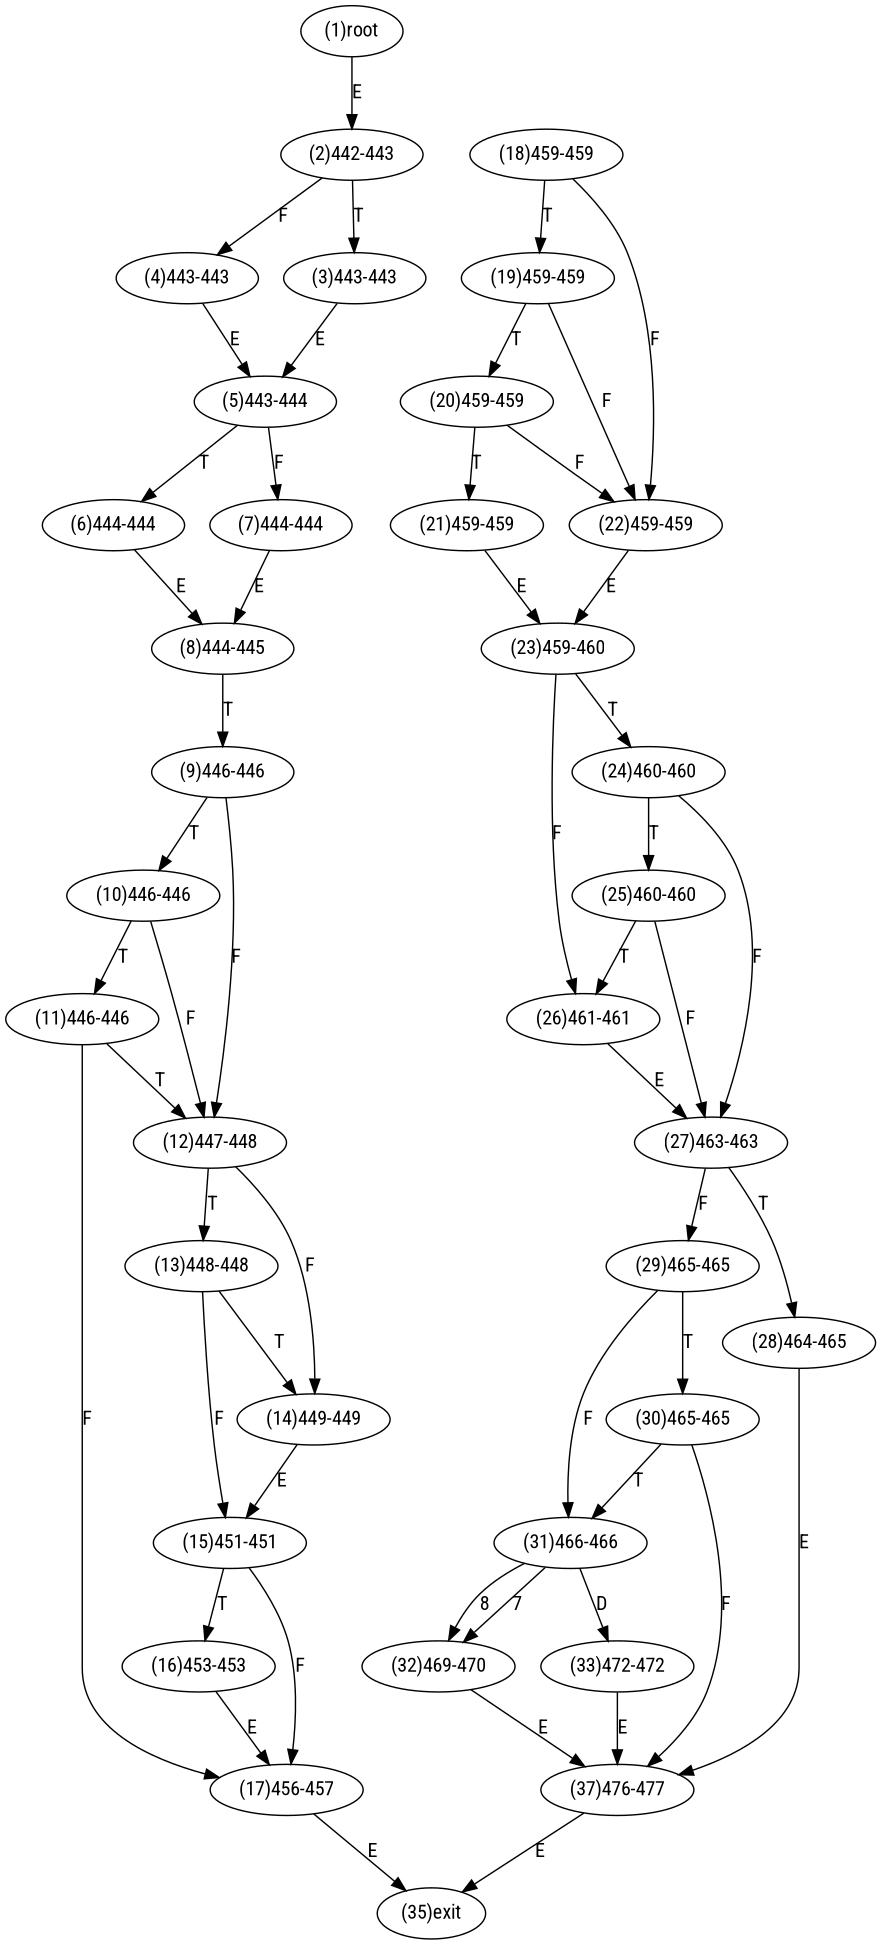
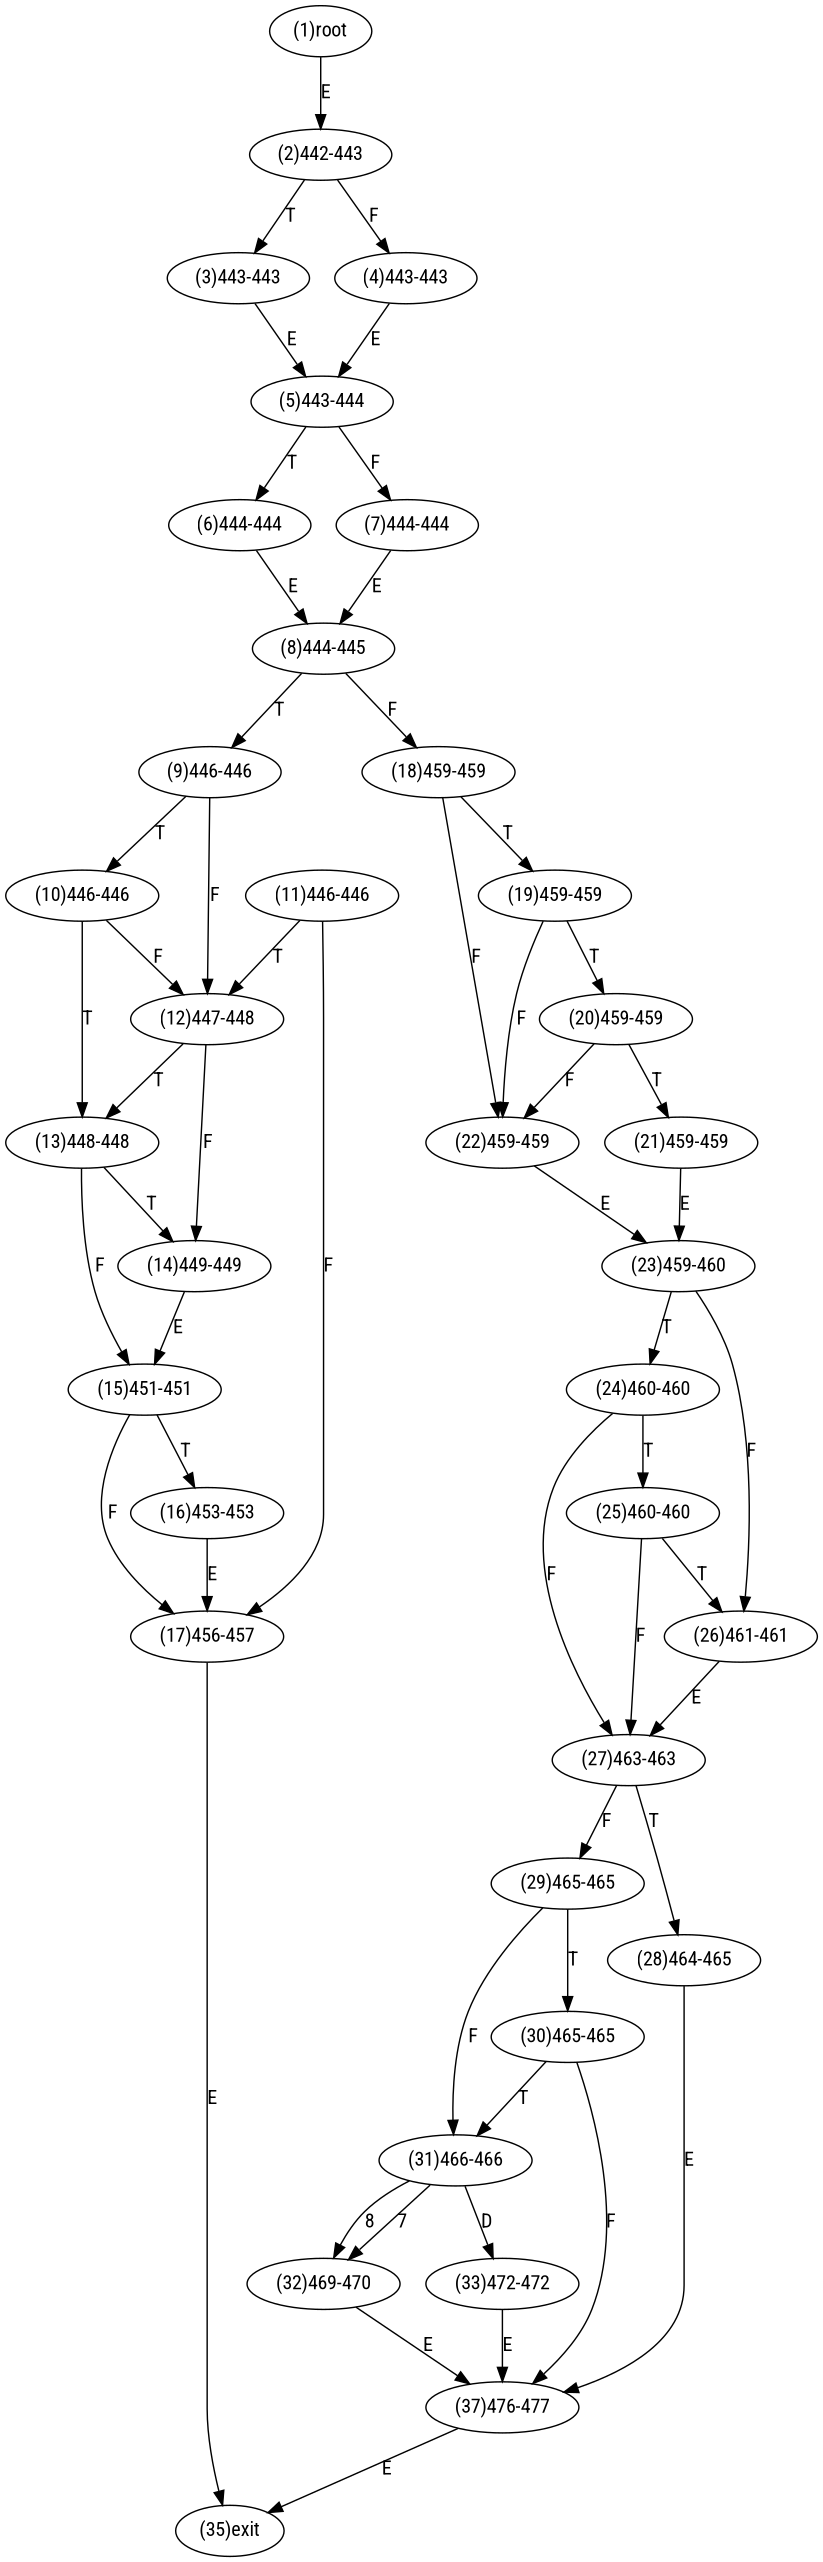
edge "(8)444-445" -> "(18)459-459": added, label "F"
edge "(10)446-446" -> "(11)446-446": now "(10)446-446" -> "(13)448-448"
